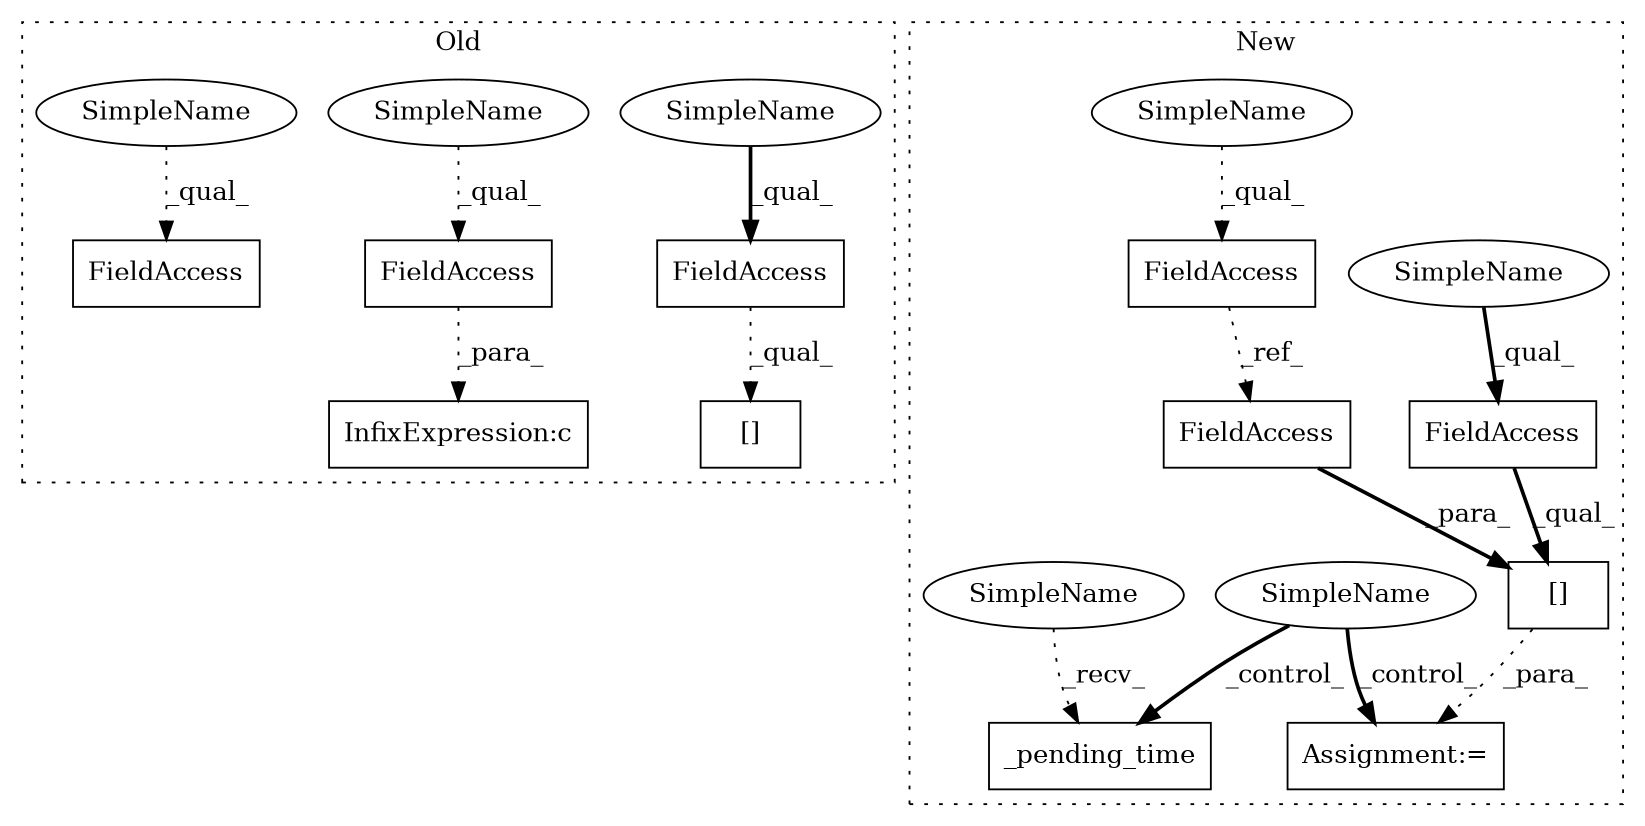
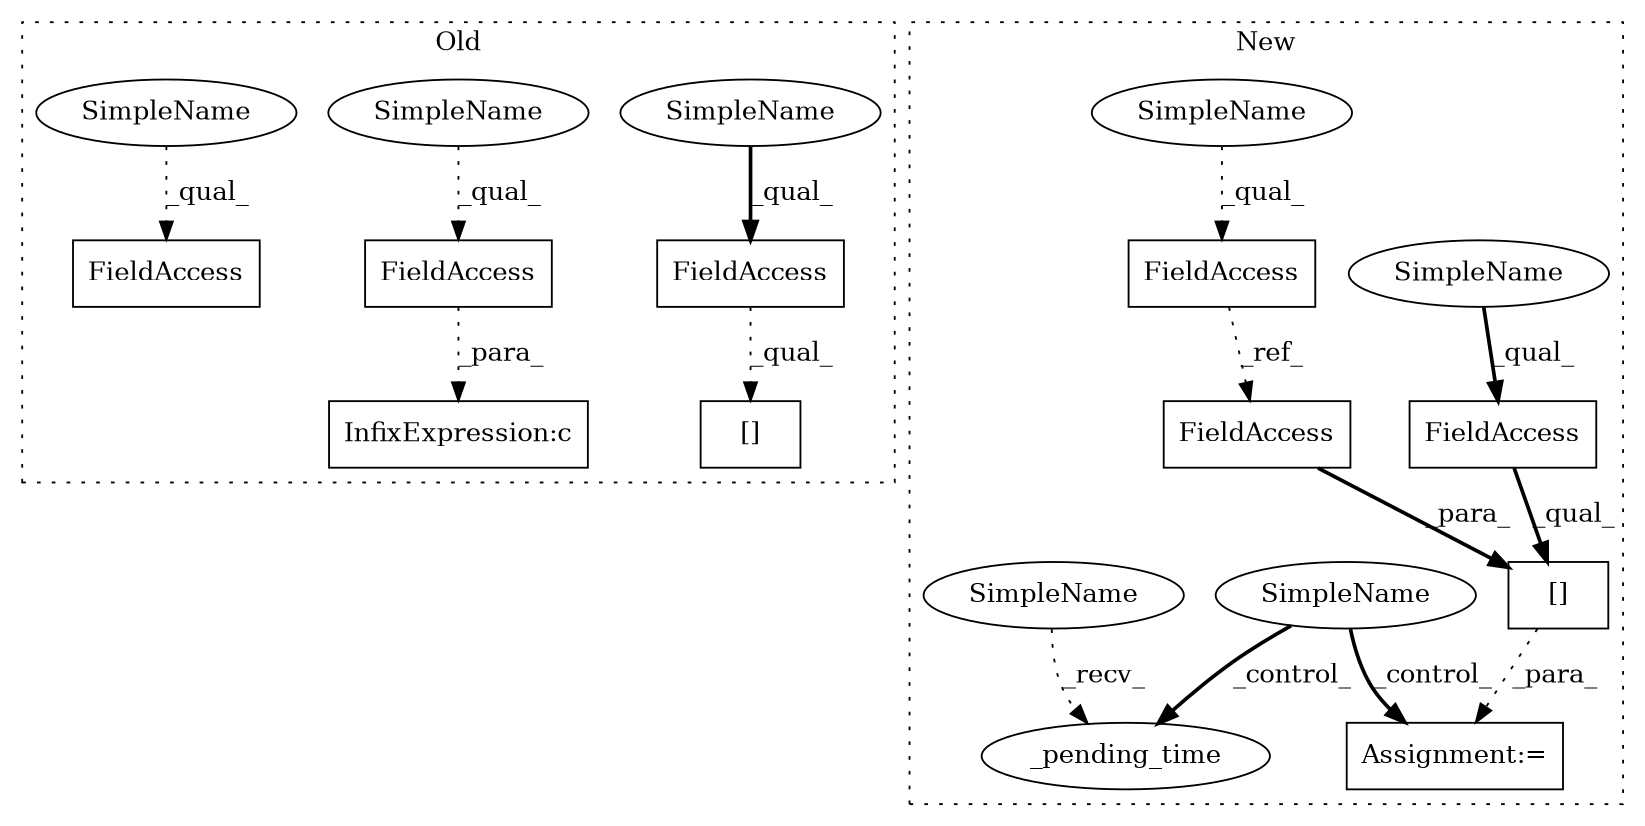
node "_pending_time": shape box -> ellipse
